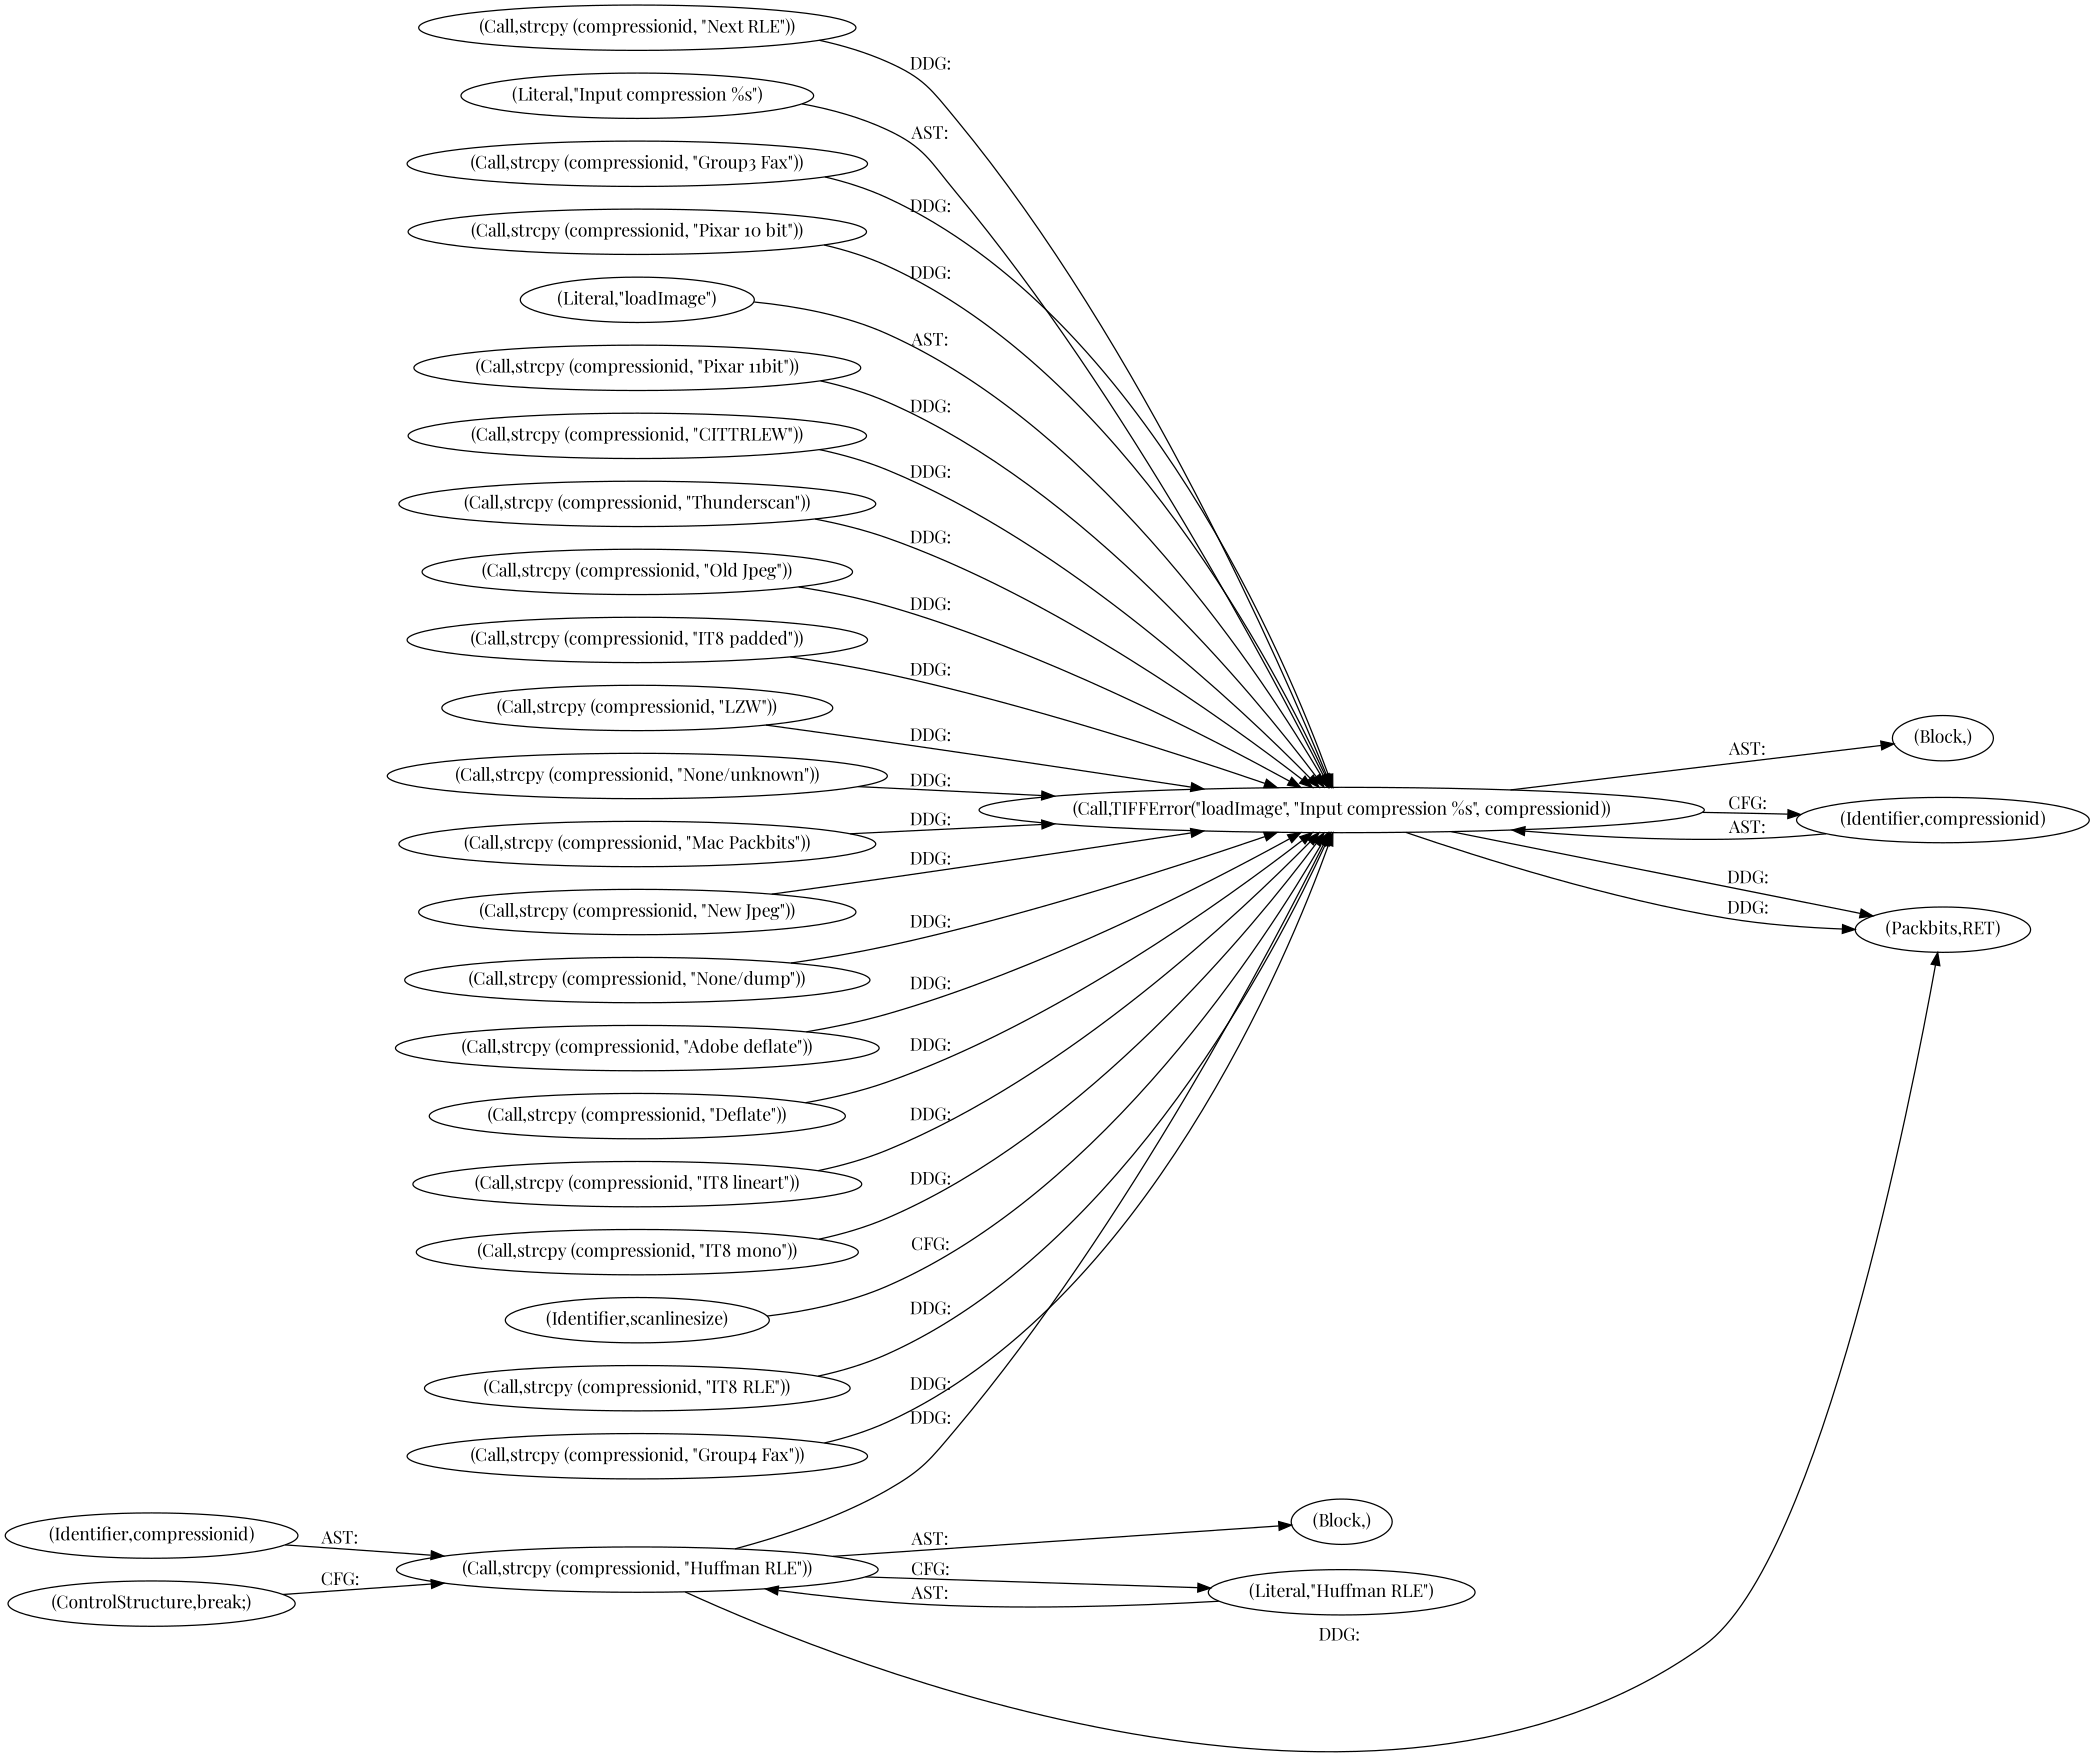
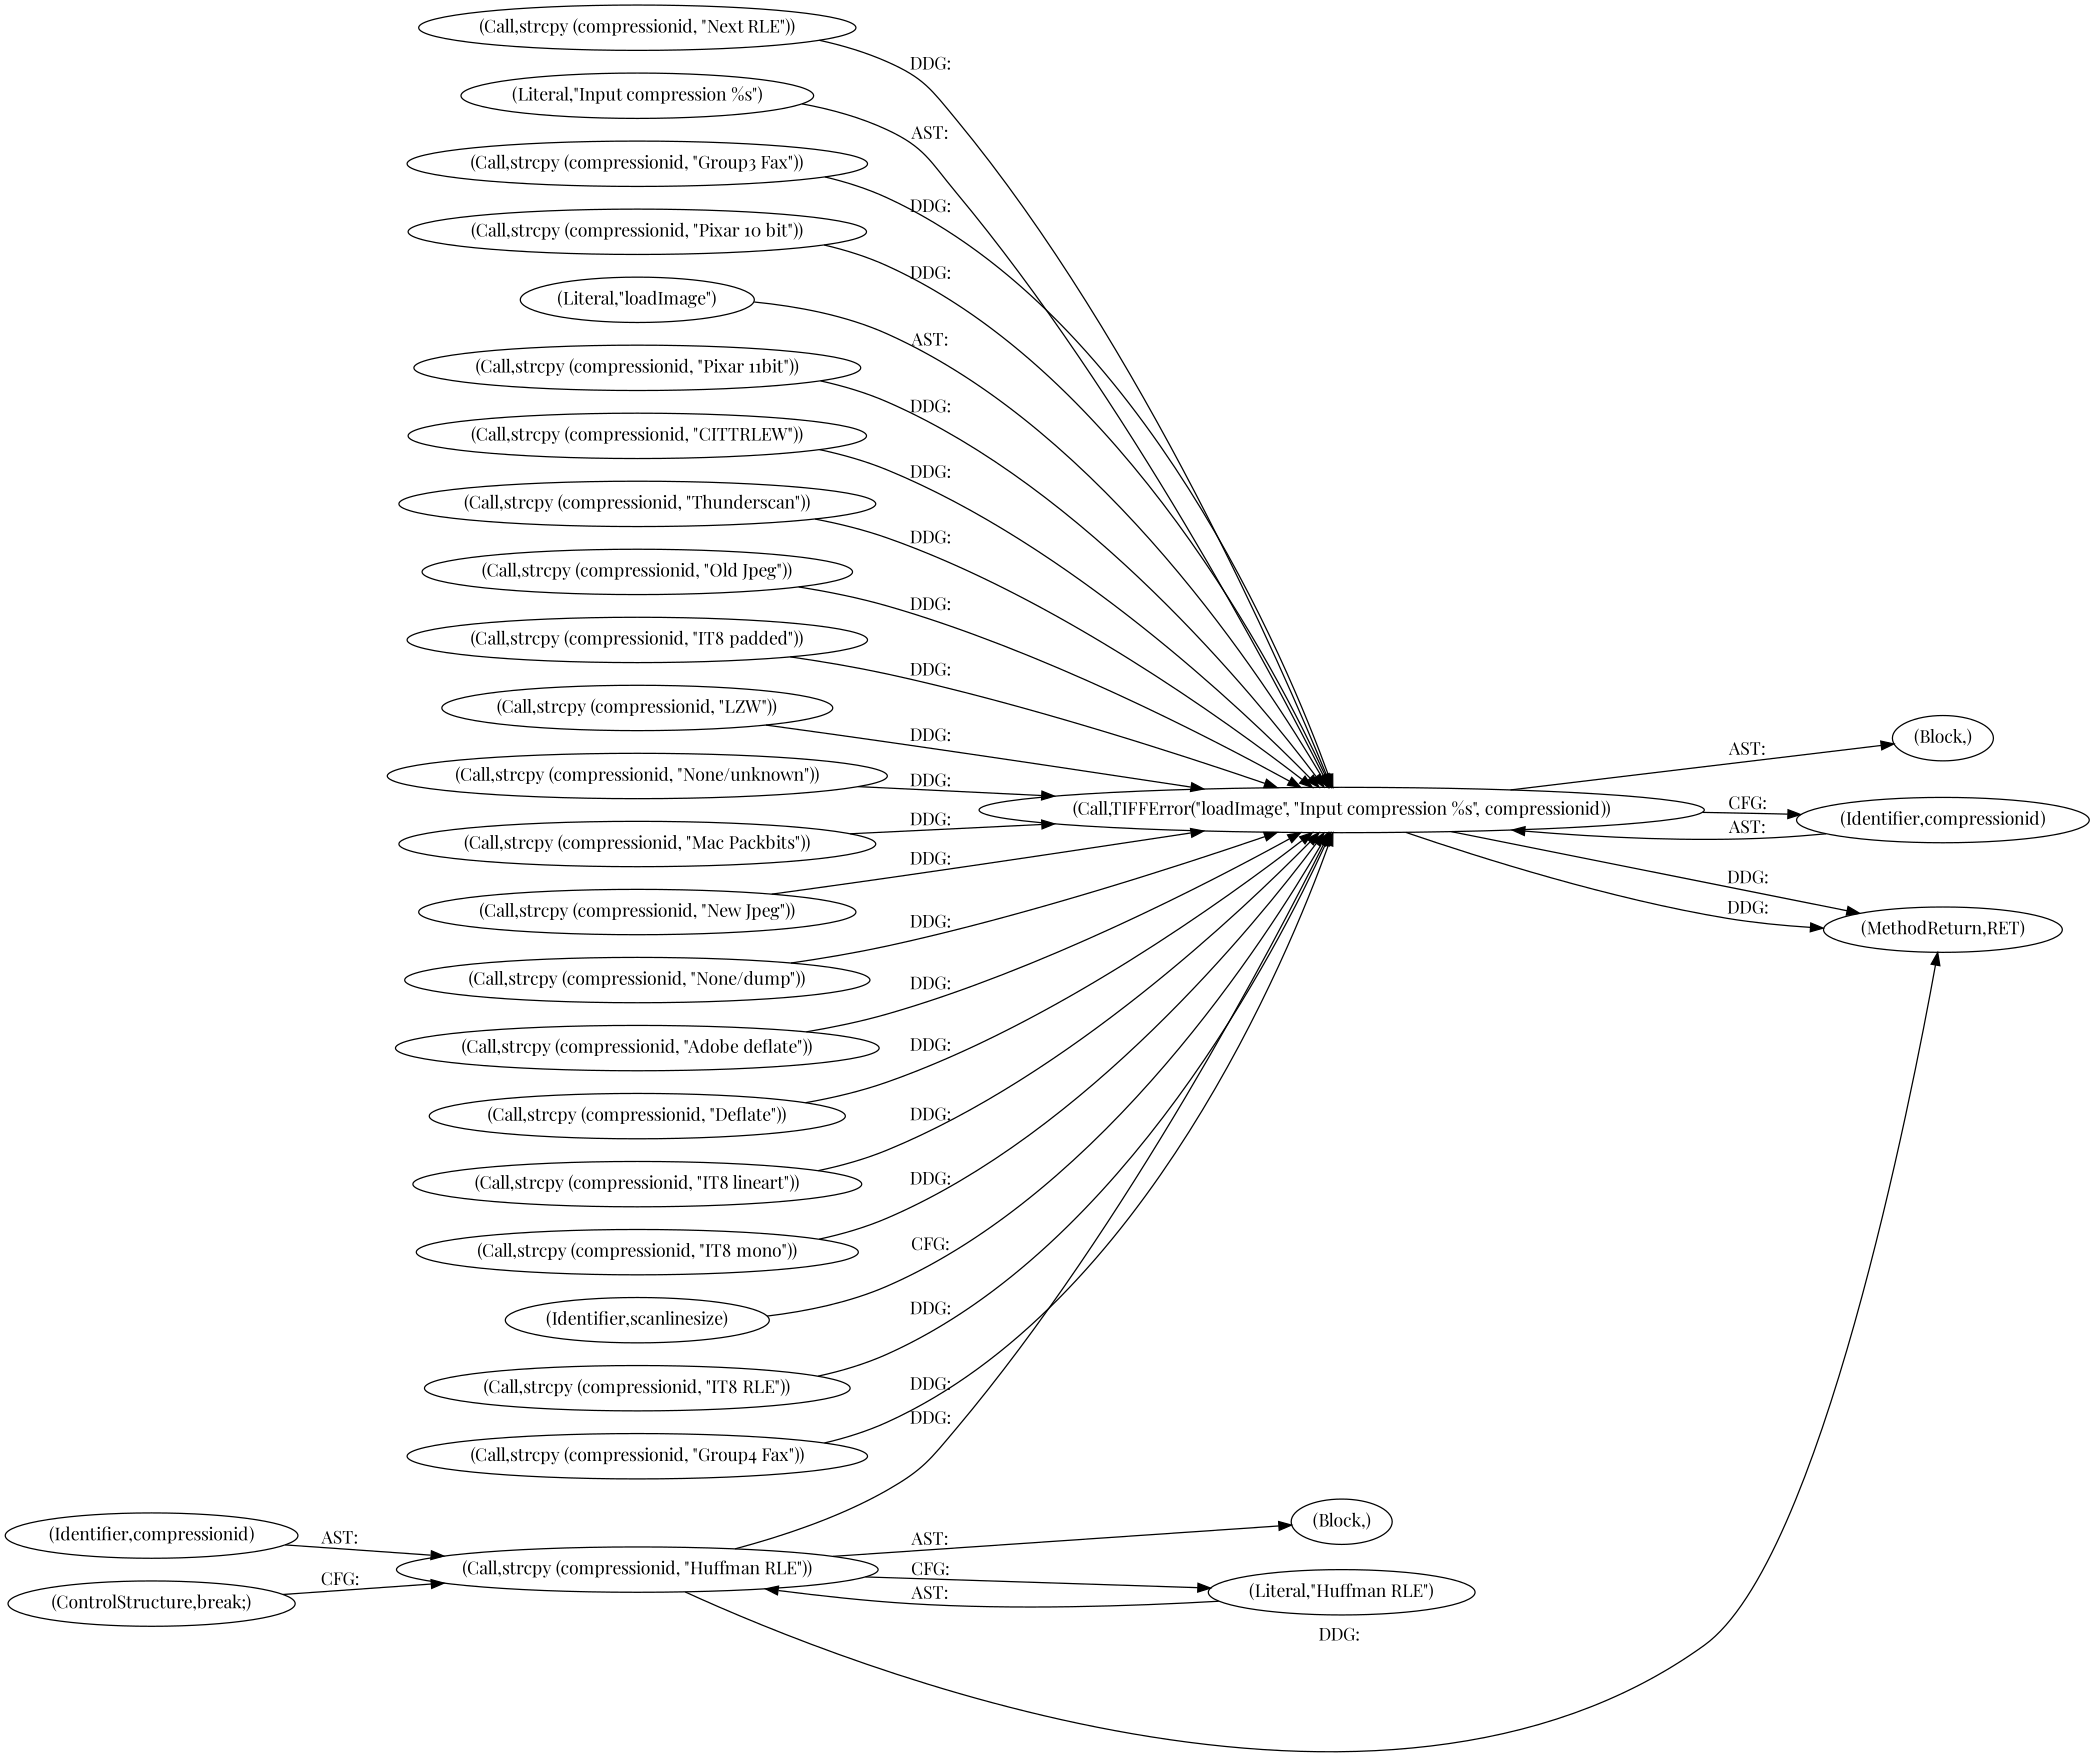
node "(Packbits,RET)": label "(Packbits,RET)" -> "(MethodReturn,RET)"
